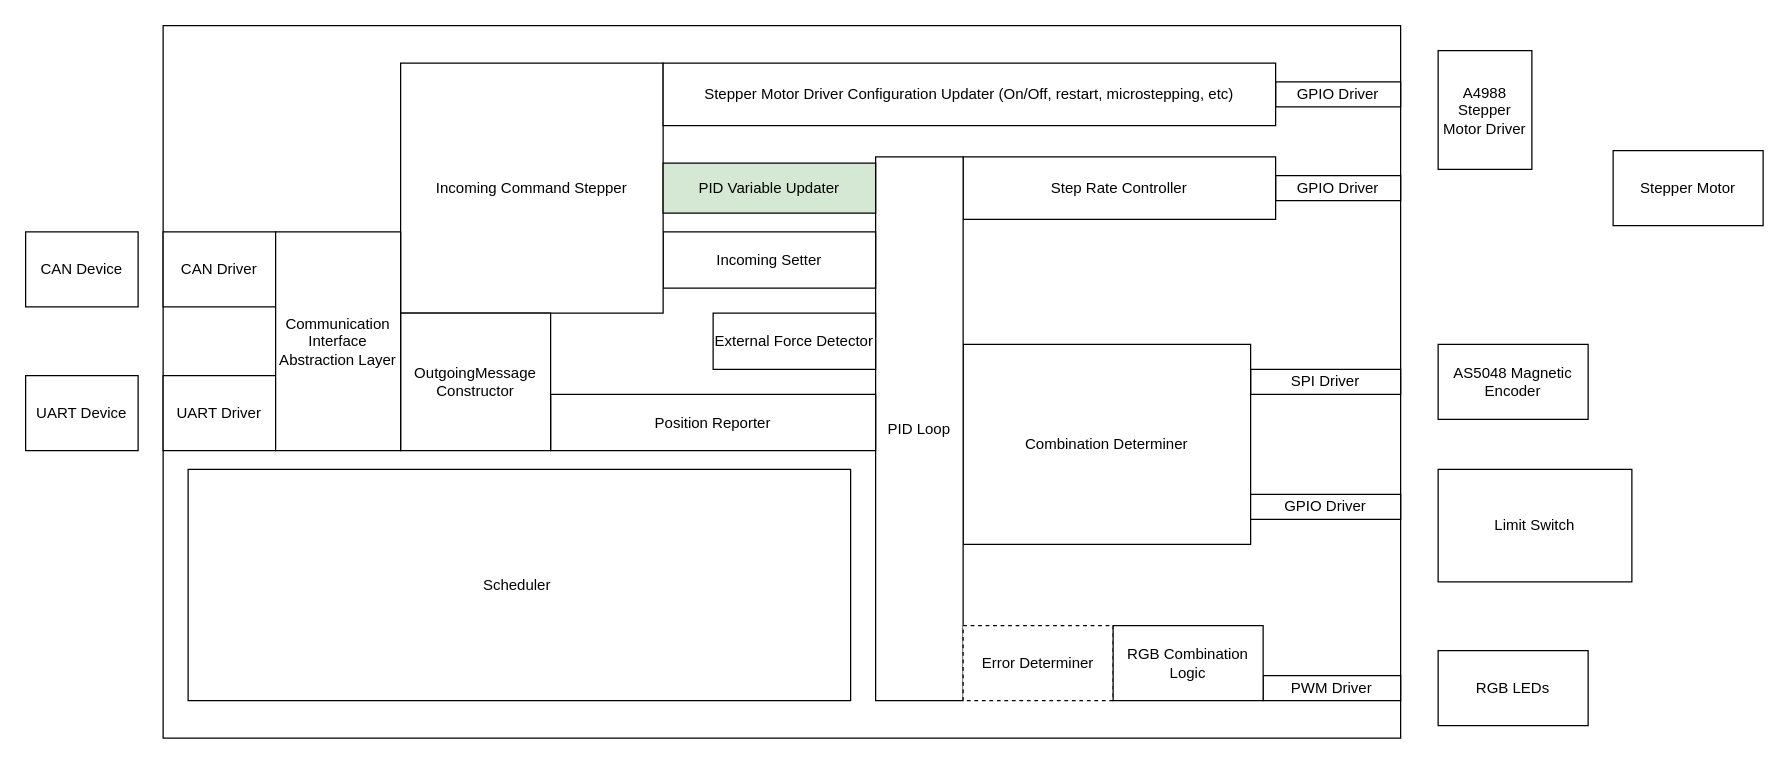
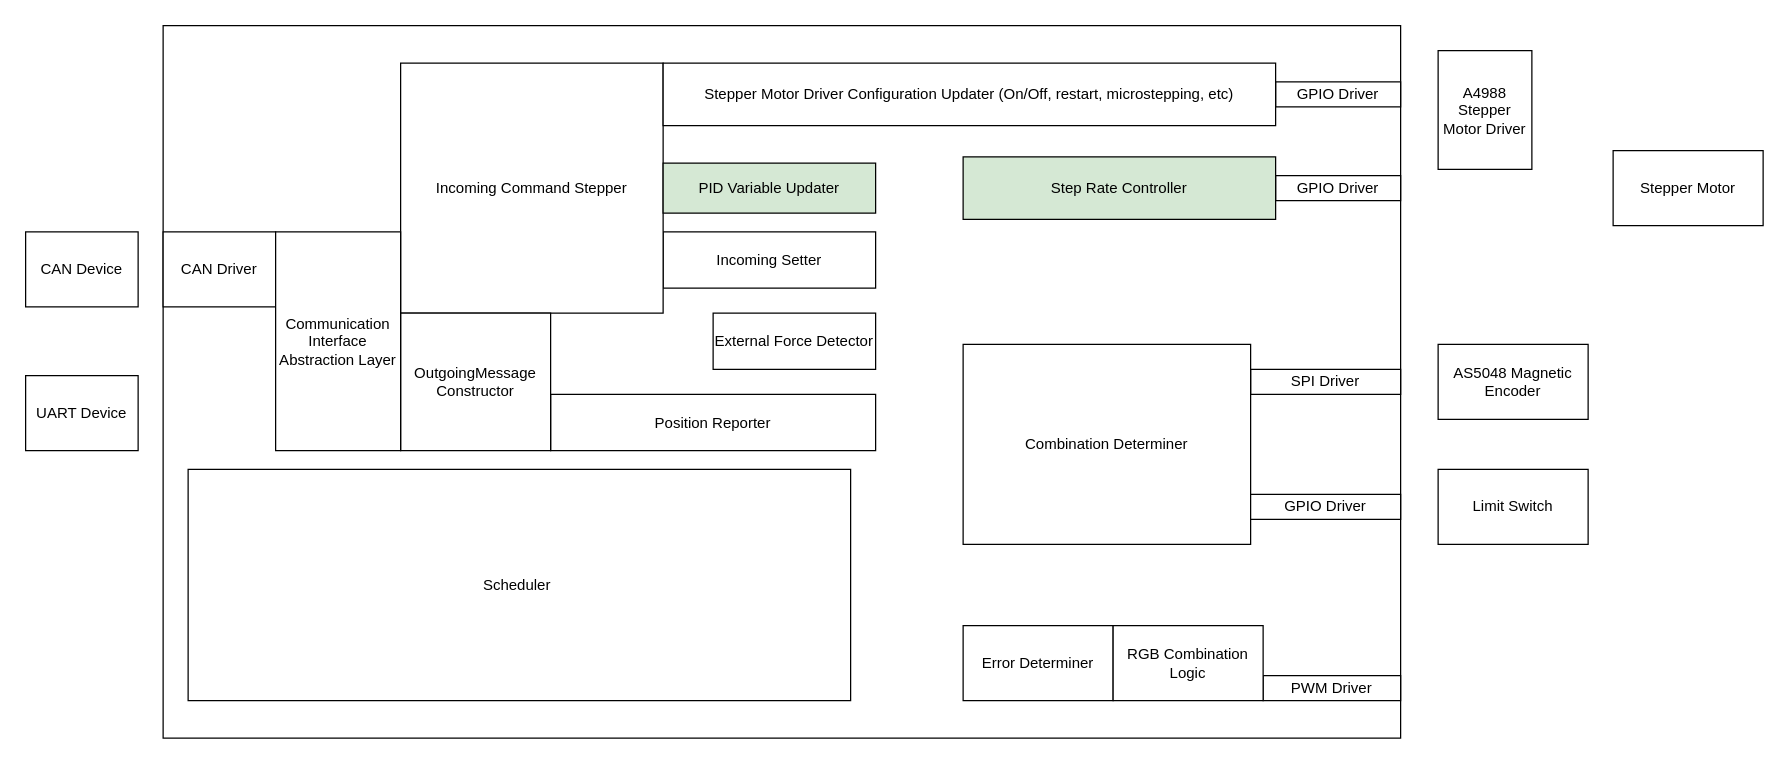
node "Step Rate Controller": fillcolor #ffffff -> #d5e8d4
node "UART Driver": removed
node "PID Loop": removed
node "Limit Switch": size 194x113 -> 150x75
node "Error Determiner": style dashed -> solid
node "RGB LEDs": removed
